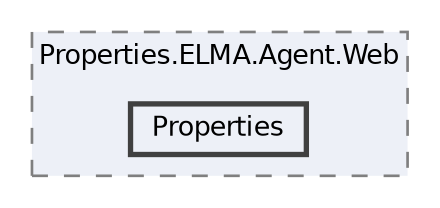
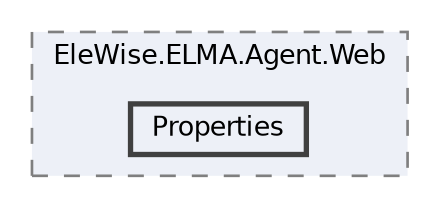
cluster "Properties.ELMA.Agent.Web": label "Properties.ELMA.Agent.Web" -> "EleWise.ELMA.Agent.Web"
